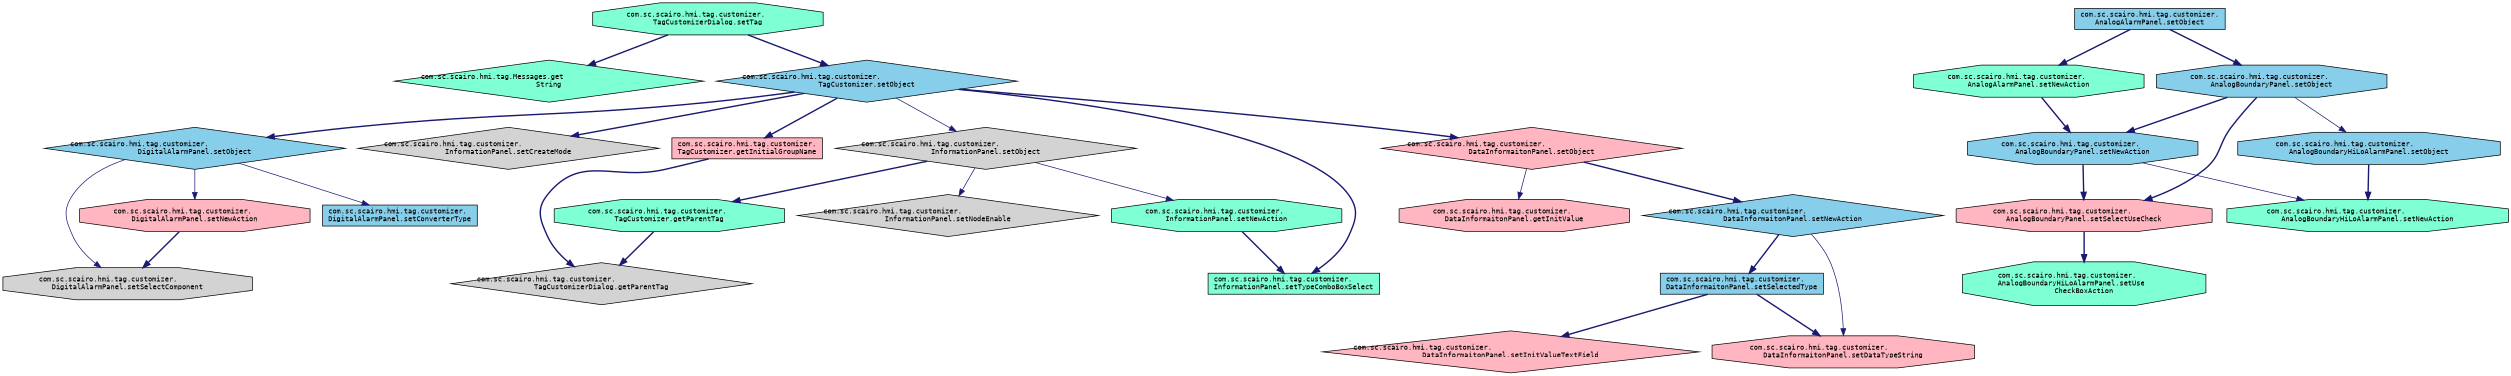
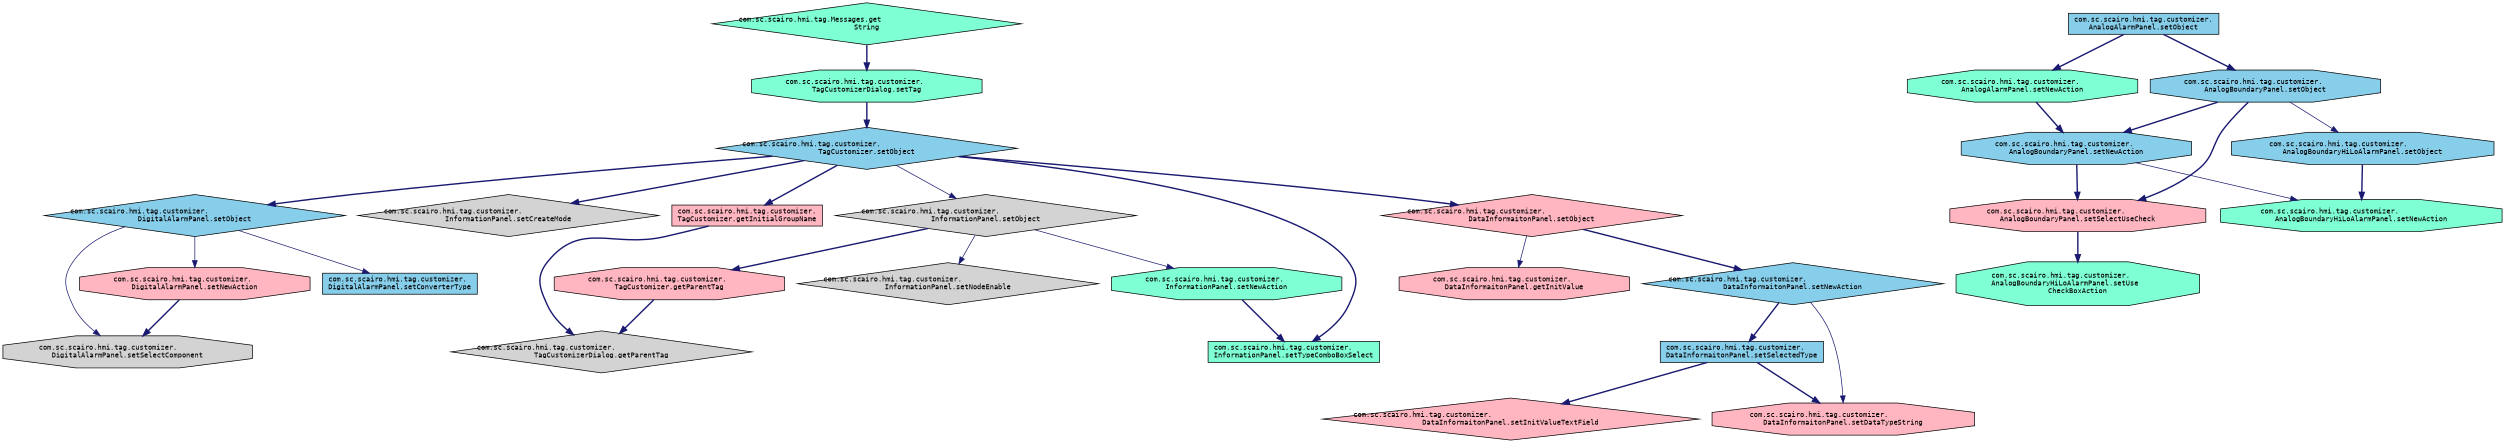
edge "com.sc.scairo.hmi.tag.customizer. TagCustomizerDialog.setTag" -> "com.sc.scairo.hmi.tag.Messages.get String": reversed
node "com.sc.scairo.hmi.tag.customizer. TagCustomizer.getParentTag": fillcolor aquamarine -> lightpink
